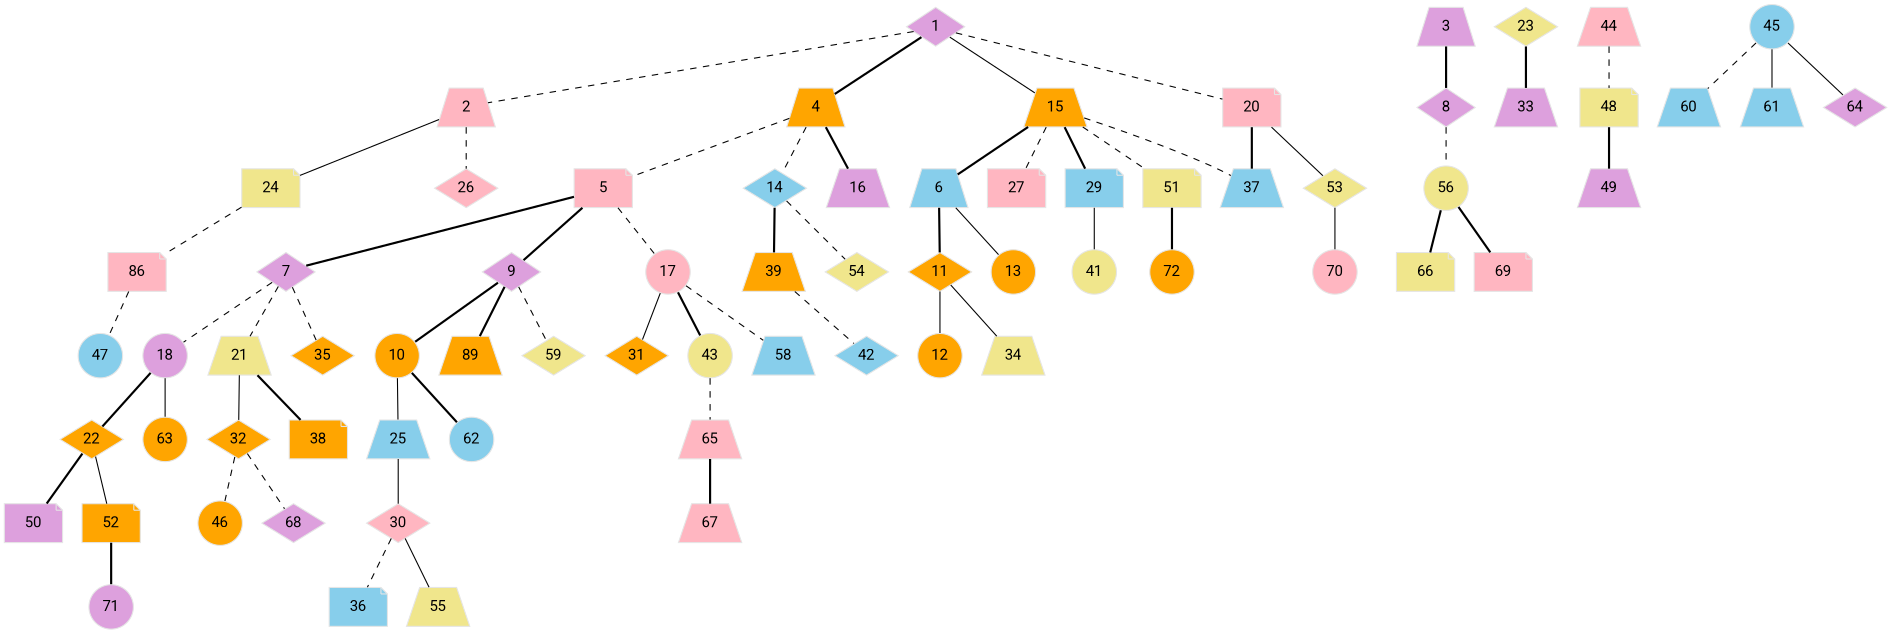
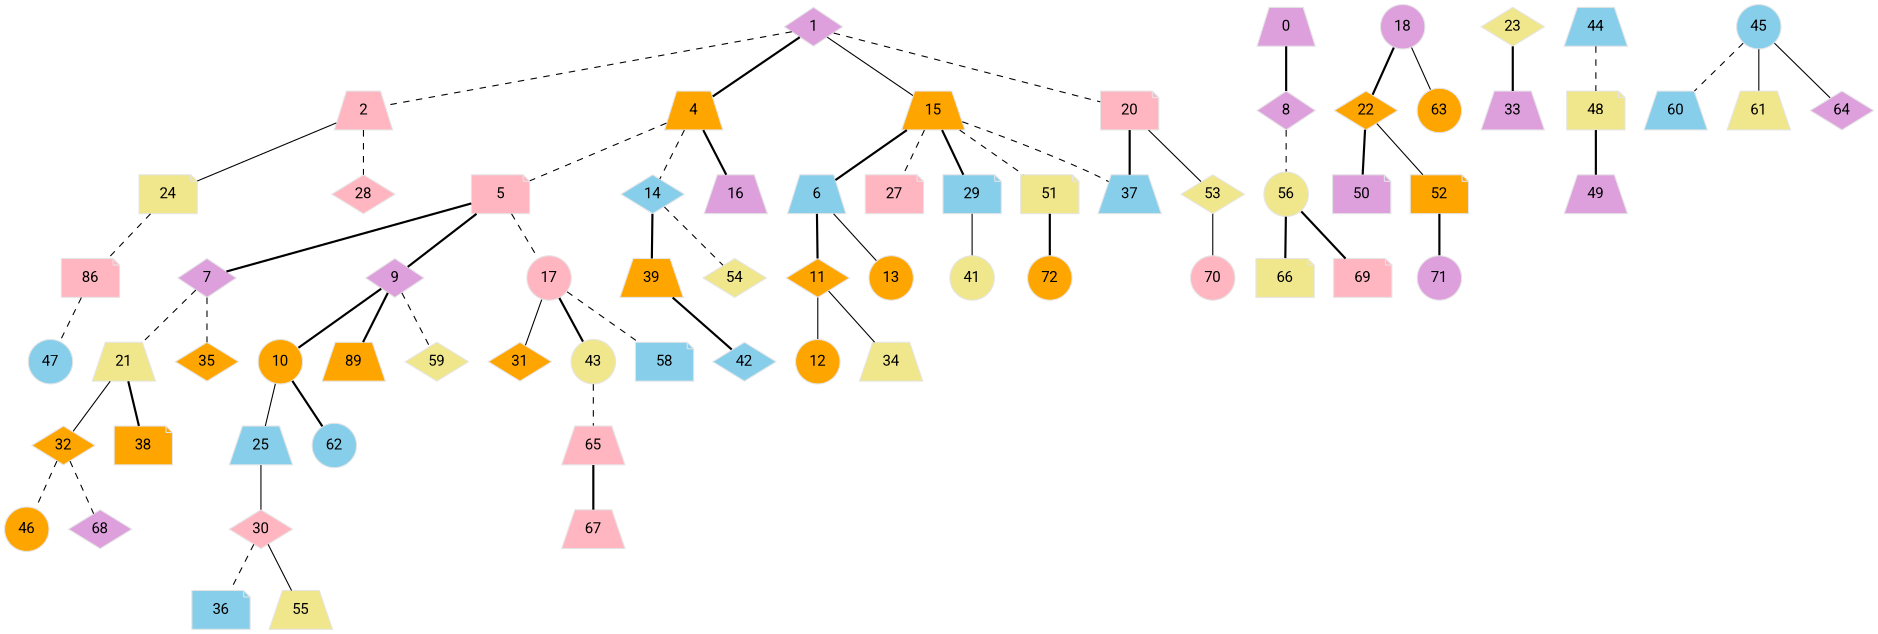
node "3": label "3" -> "0"
node "44": fillcolor lightpink -> skyblue
node "61": fillcolor skyblue -> khaki
node "26": label "26" -> "28"
edge "7" -- "18": removed
edge "39" -- "42": style dashed -> bold
node "58": shape trapezium -> note
